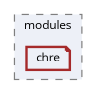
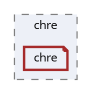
cluster "modules": label "modules" -> "chre"
